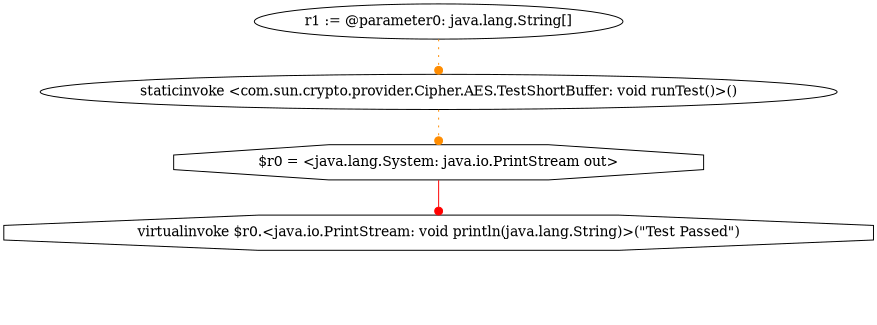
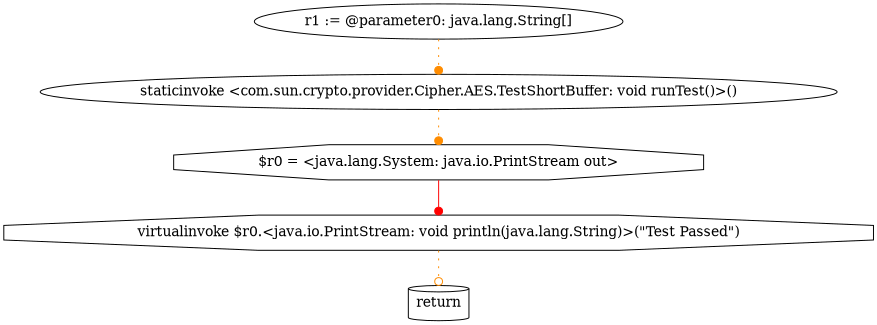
node "return": added
